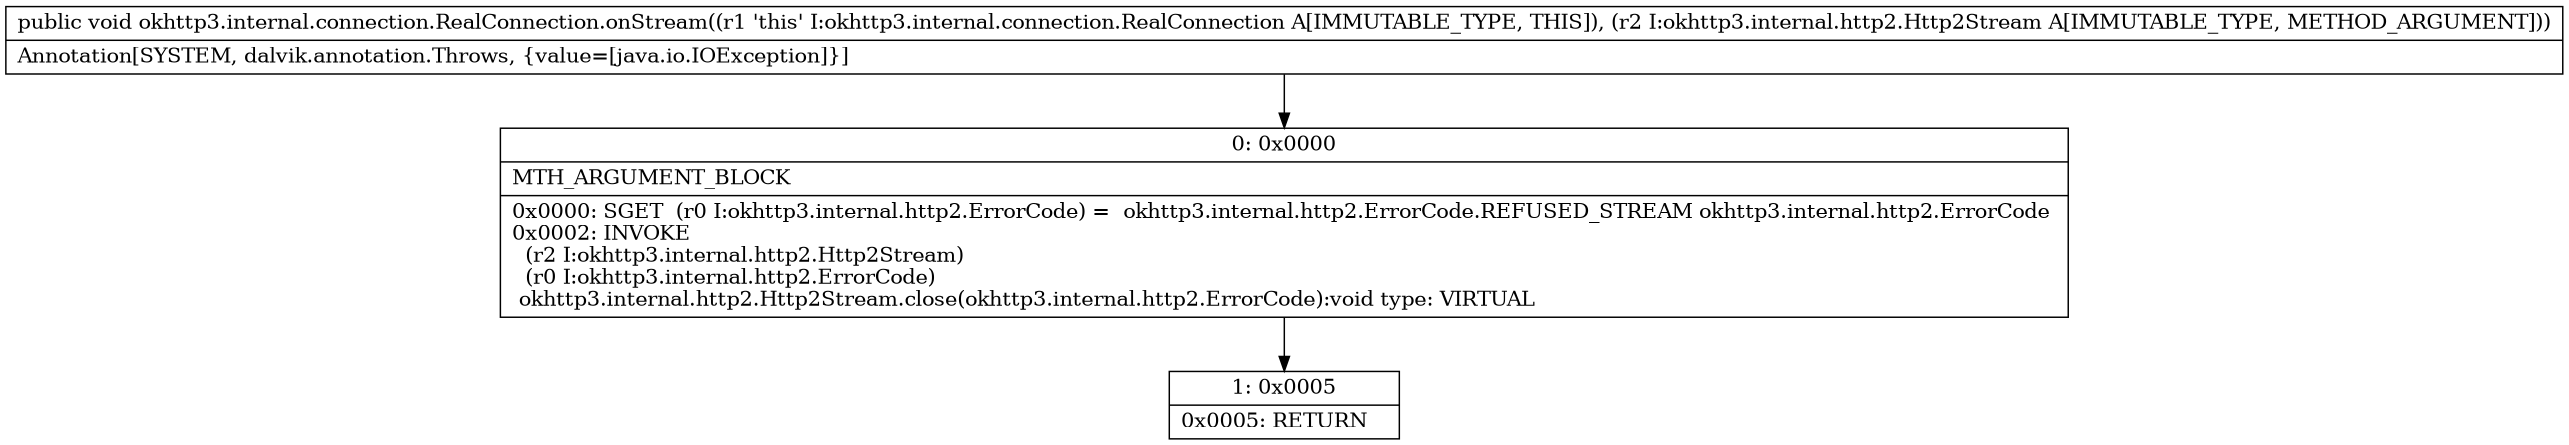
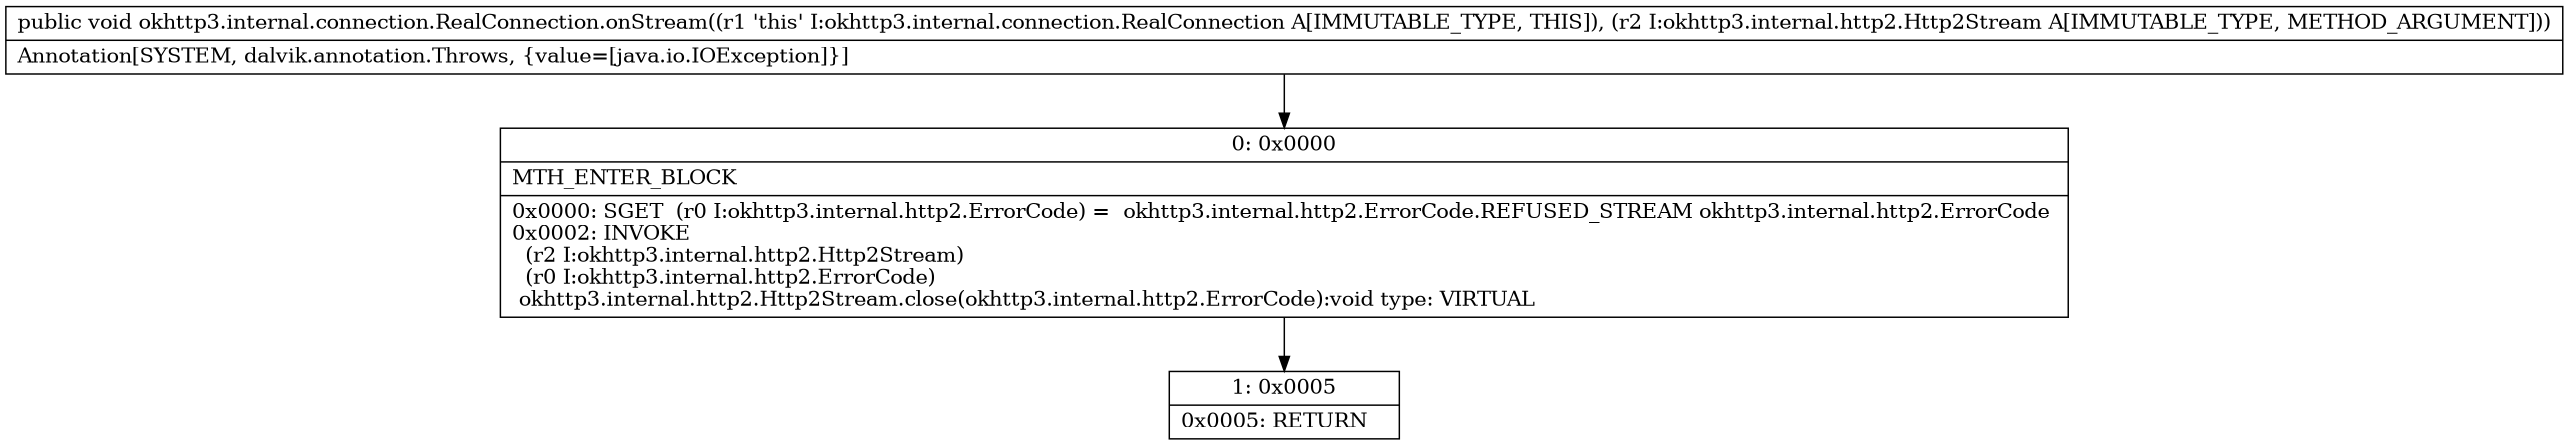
node "0: 0x0000": text "MTH_ARGUMENT_BLOCK" -> "MTH_ENTER_BLOCK"
